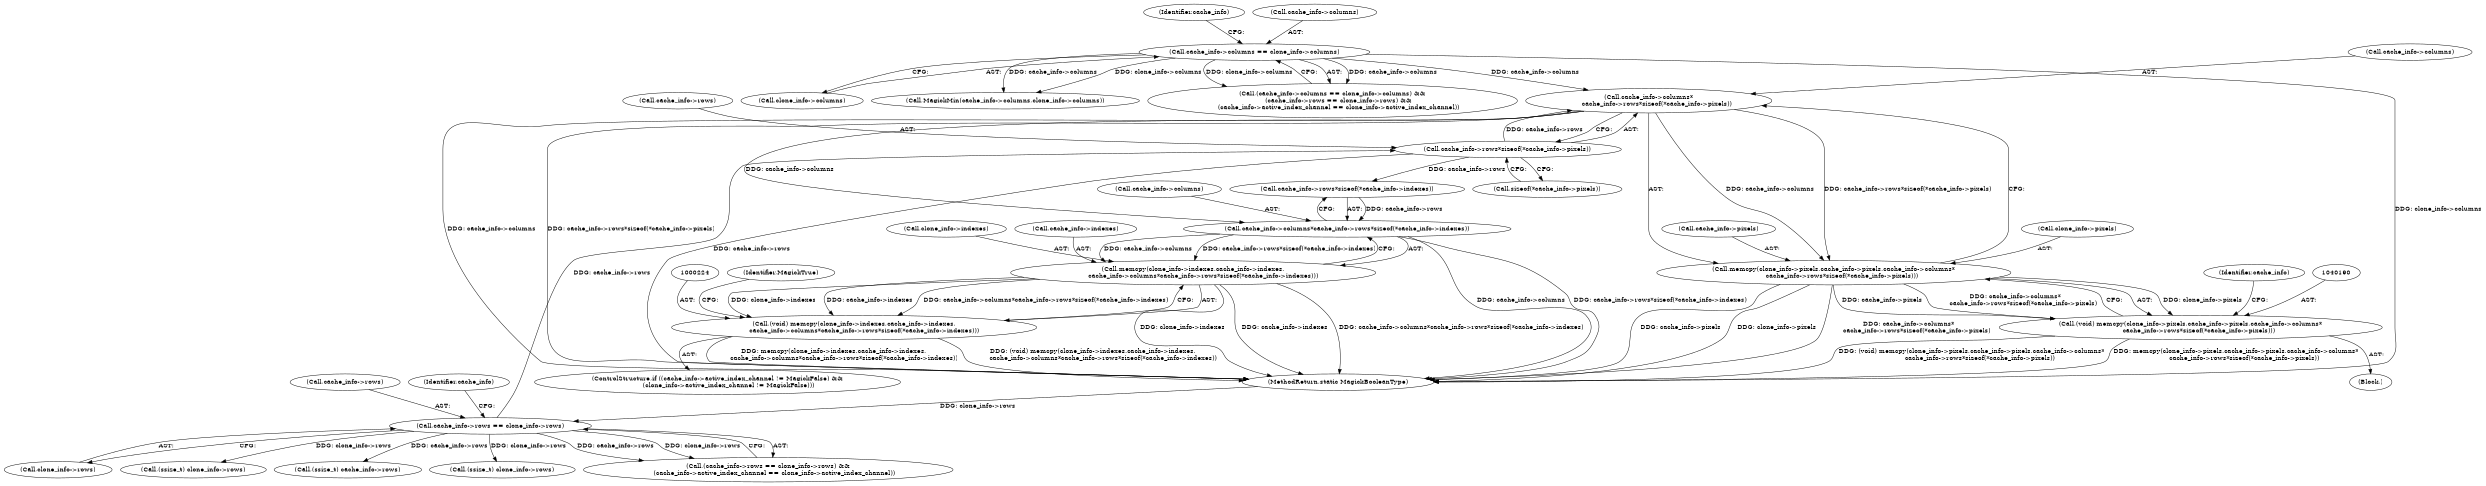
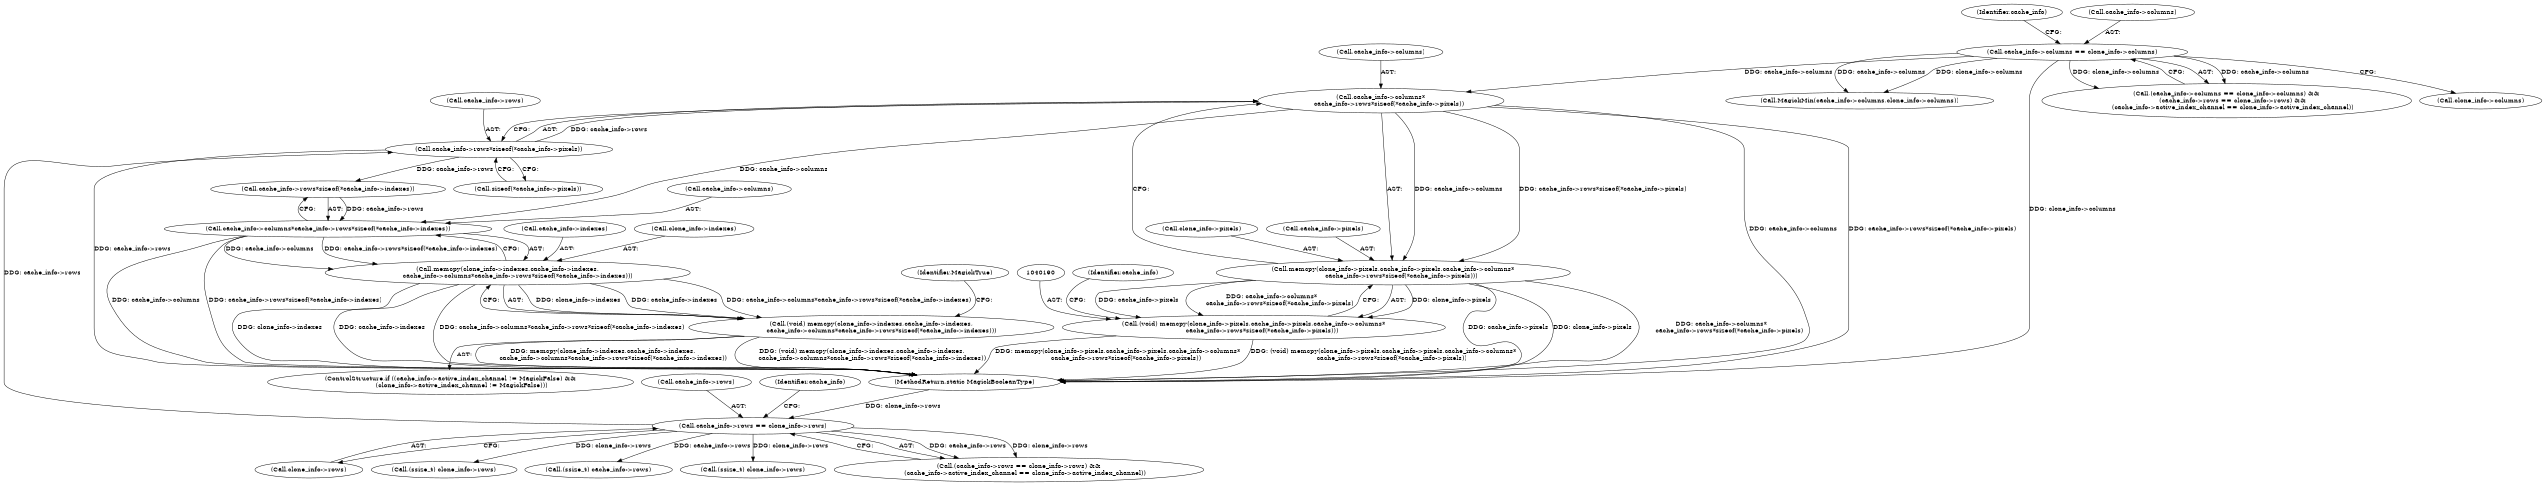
edge "(Call,clone_info->columns)" -> "(Call,cache_info->columns == clone_info->columns)": removed, label "AST:"
node "1000224": removed
node "(Block,)": removed
